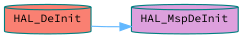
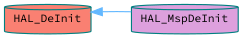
edge "HAL_DeInit" -> "HAL_MspDeInit": reversed
